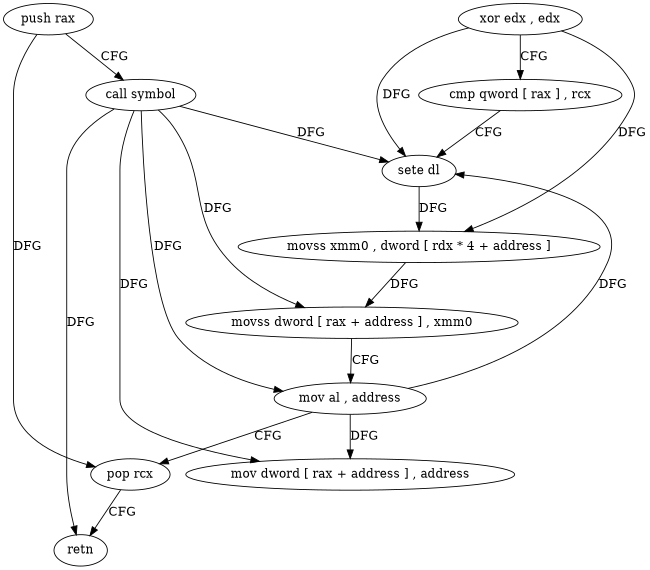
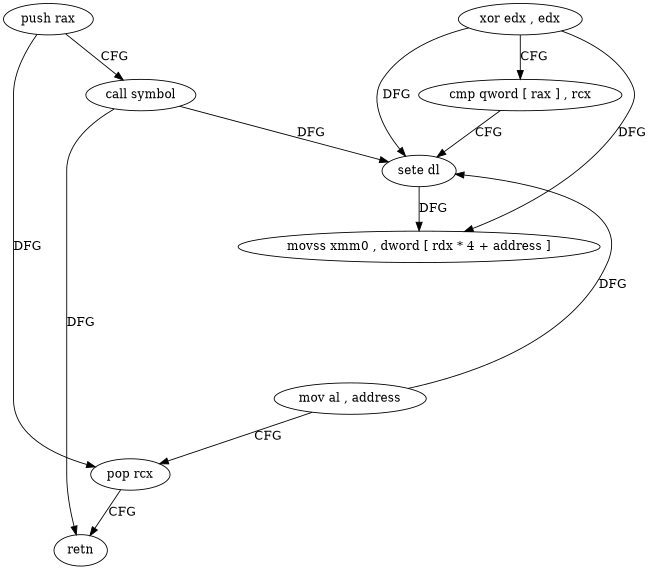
edge "call symbol" -> "mov al , address": removed, label "DFG"
node "movss dword [ rax + address ] , xmm0": removed
node "mov dword [ rax + address ] , address": removed
